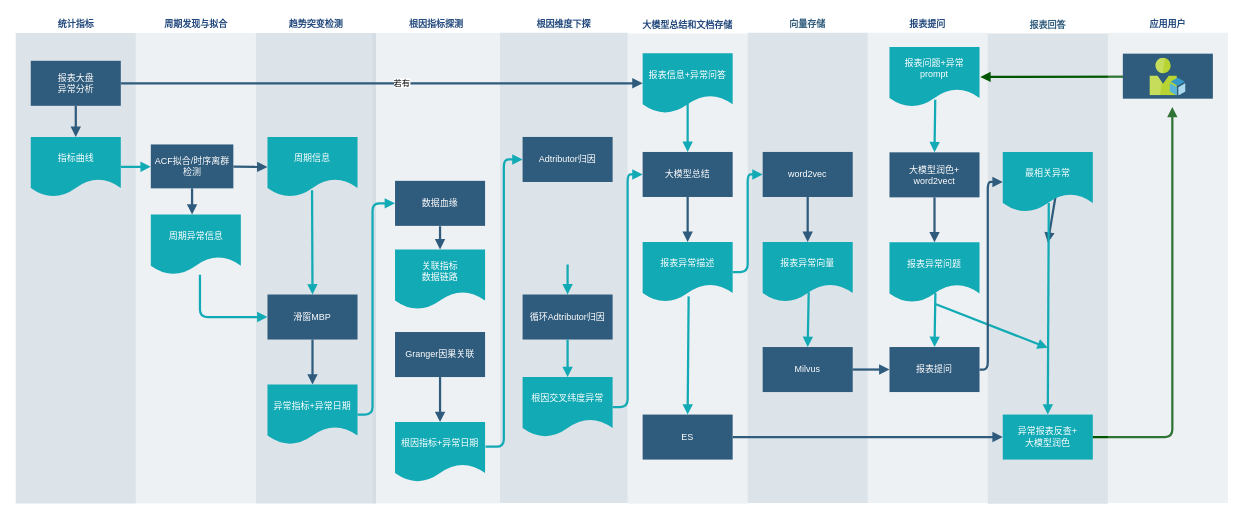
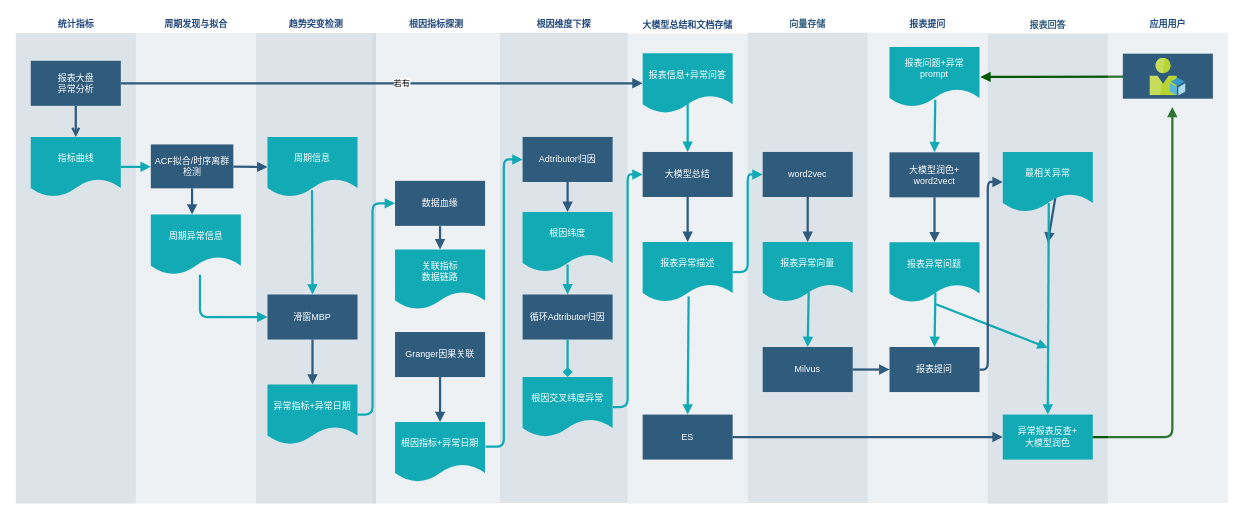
edge "报表大盘 异常分析" -> "指标曲线": arrowhead block -> open
edge "Adtributor归因" -> "根因纬度": added
node "根因纬度": added
edge "循环Adtributor归因" -> "根因交叉纬度异常": arrowhead block -> diamond
